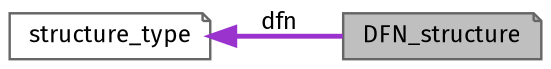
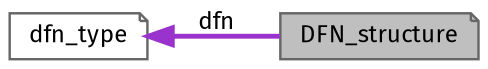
node "structure_type": label "structure_type" -> "dfn_type"
